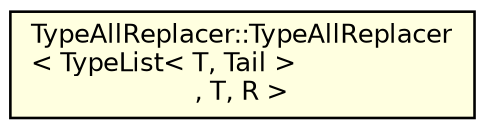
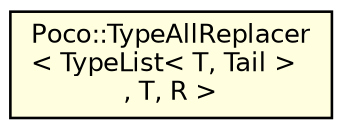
node "TypeAllReplacer::TypeAllReplacer < TypeList< T, Tail > , T, R >": label "TypeAllReplacer::TypeAllReplacer < TypeList< T, Tail > , T, R >" -> "Poco::TypeAllReplacer < TypeList< T, Tail > , T, R >"
